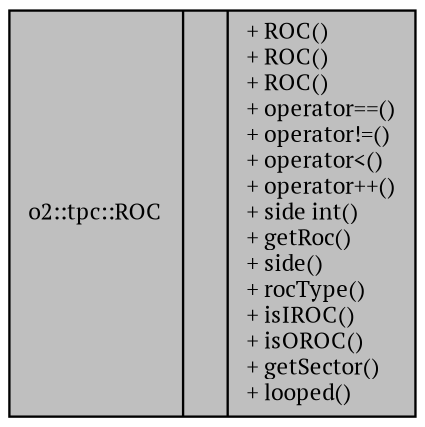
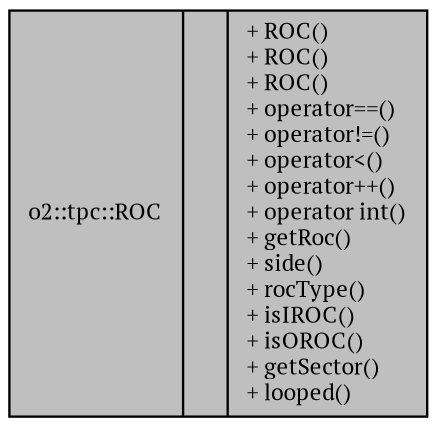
node "o2::tpc::ROC": text "+ side int()" -> "+ operator int()"
